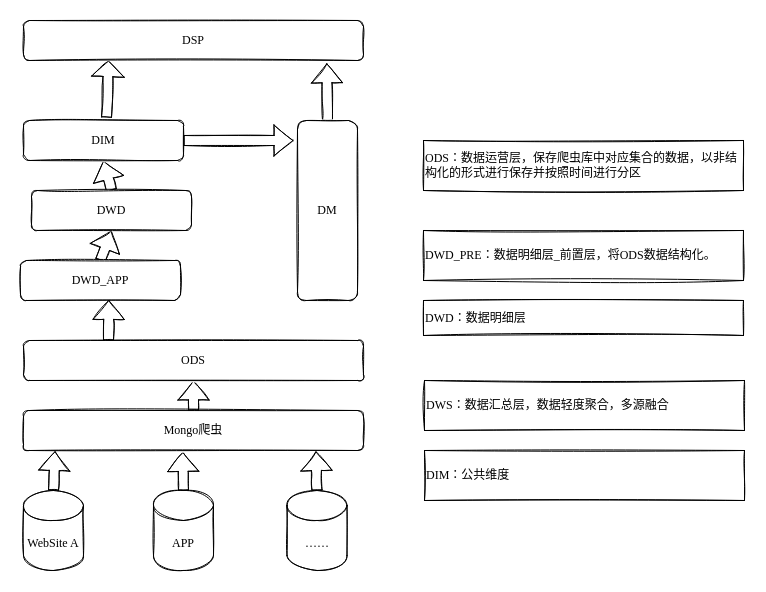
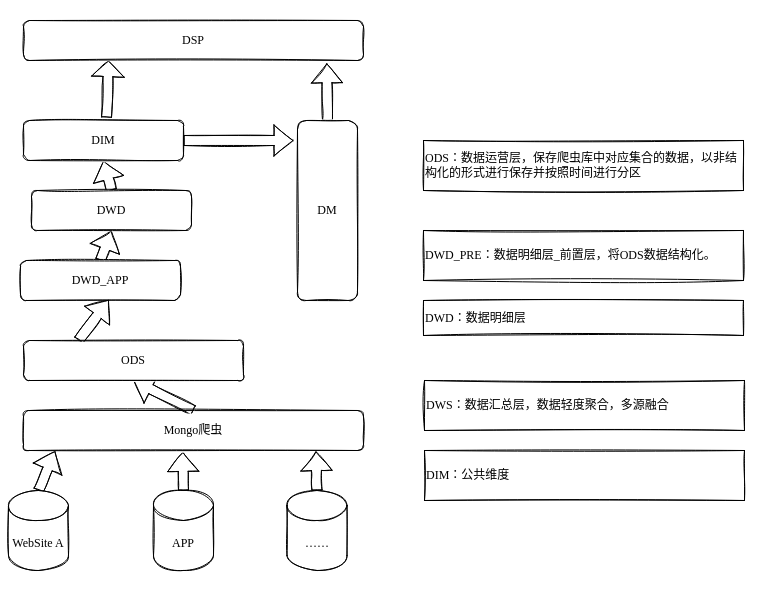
node "ODS": size 340x40 -> 220x40
node "WebSite A": moved (54, 531) -> (39, 531)
